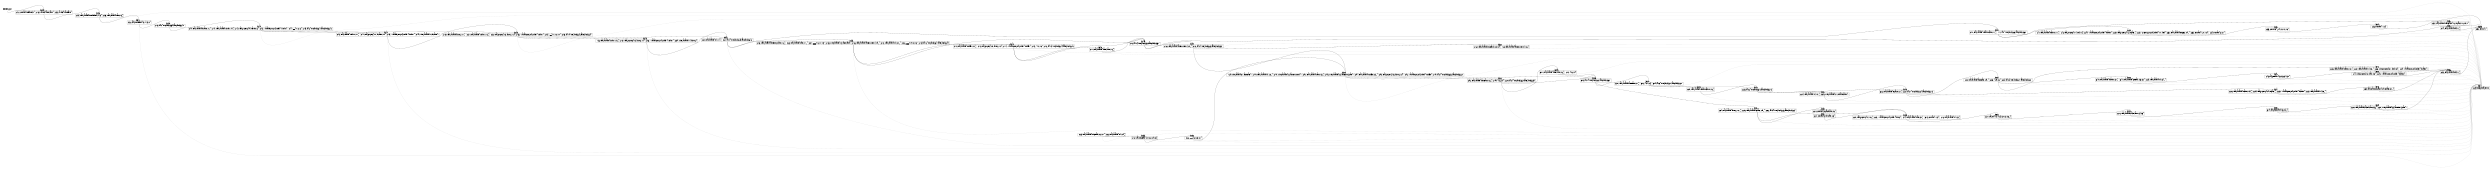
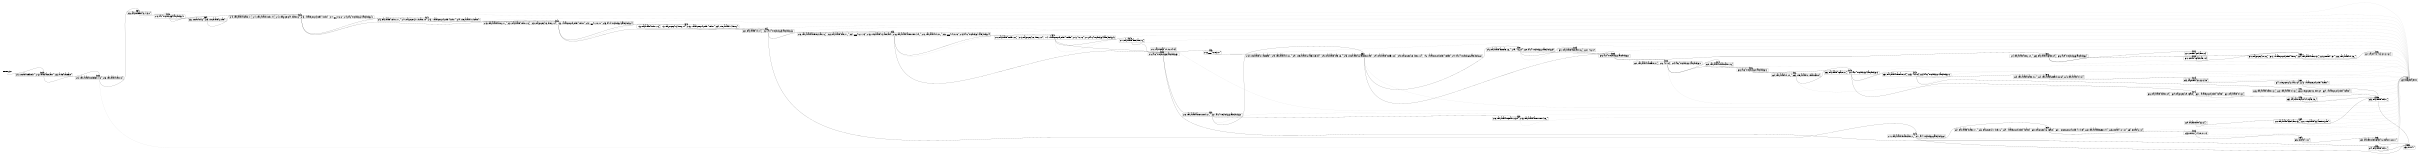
node "8738: constant[null,v6]": added
node "8818: read-variable['cacheState',v34,v33]": removed
node "8785: read-variable['stripHash',v28,v27]": removed
